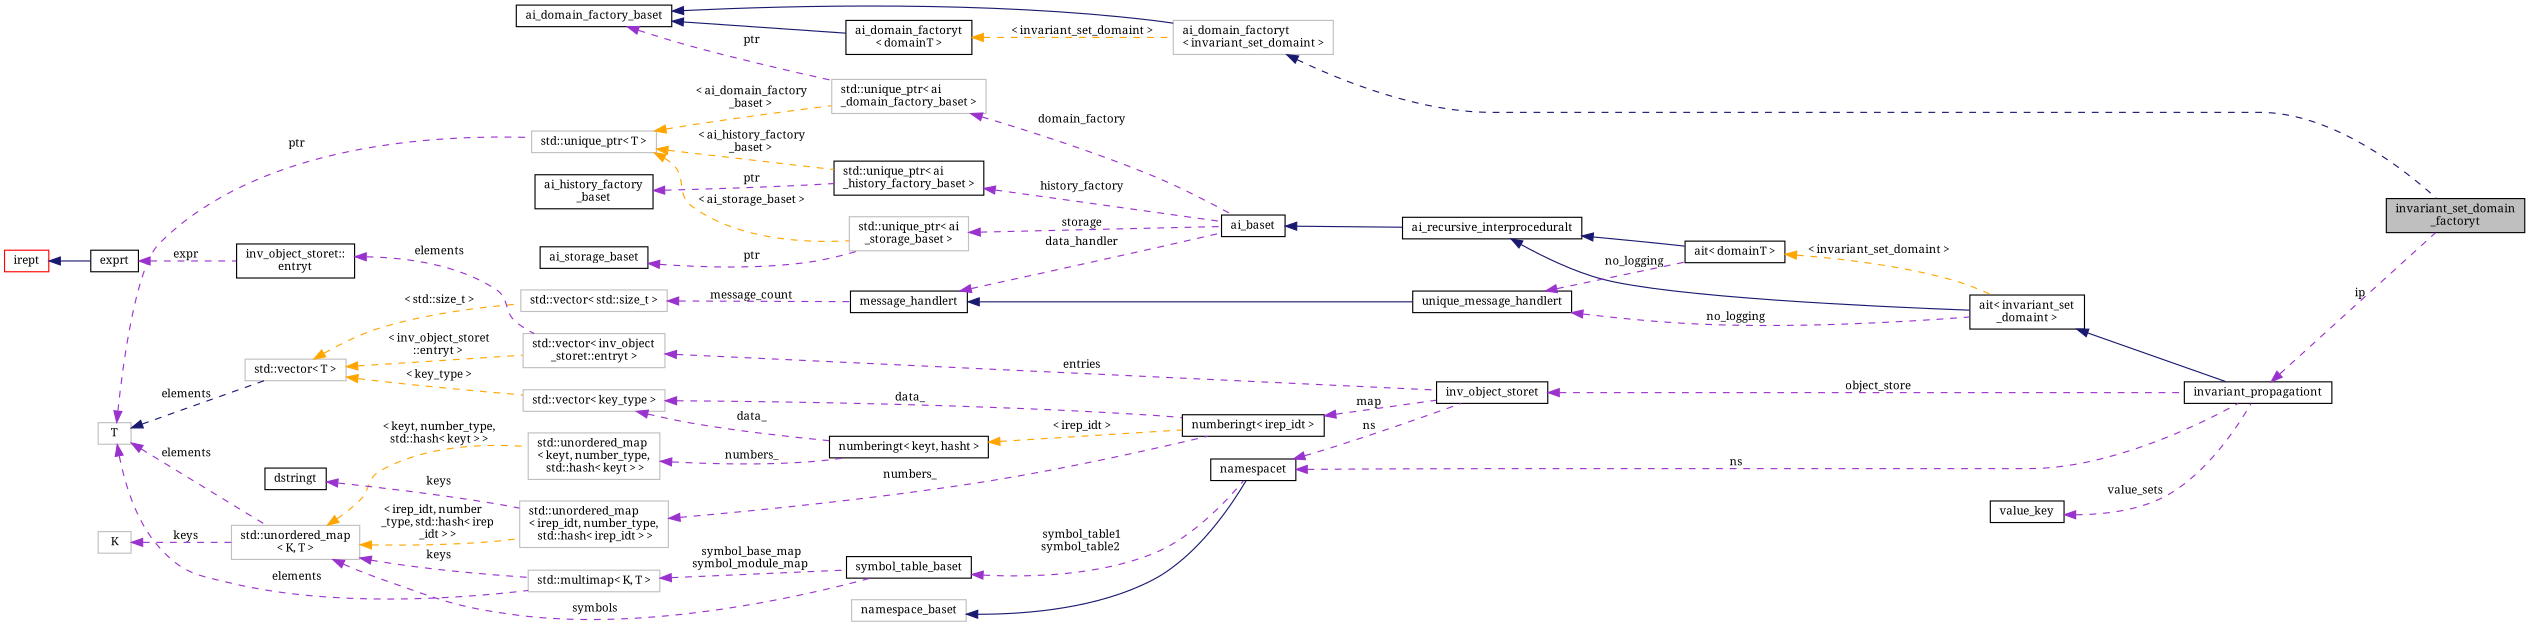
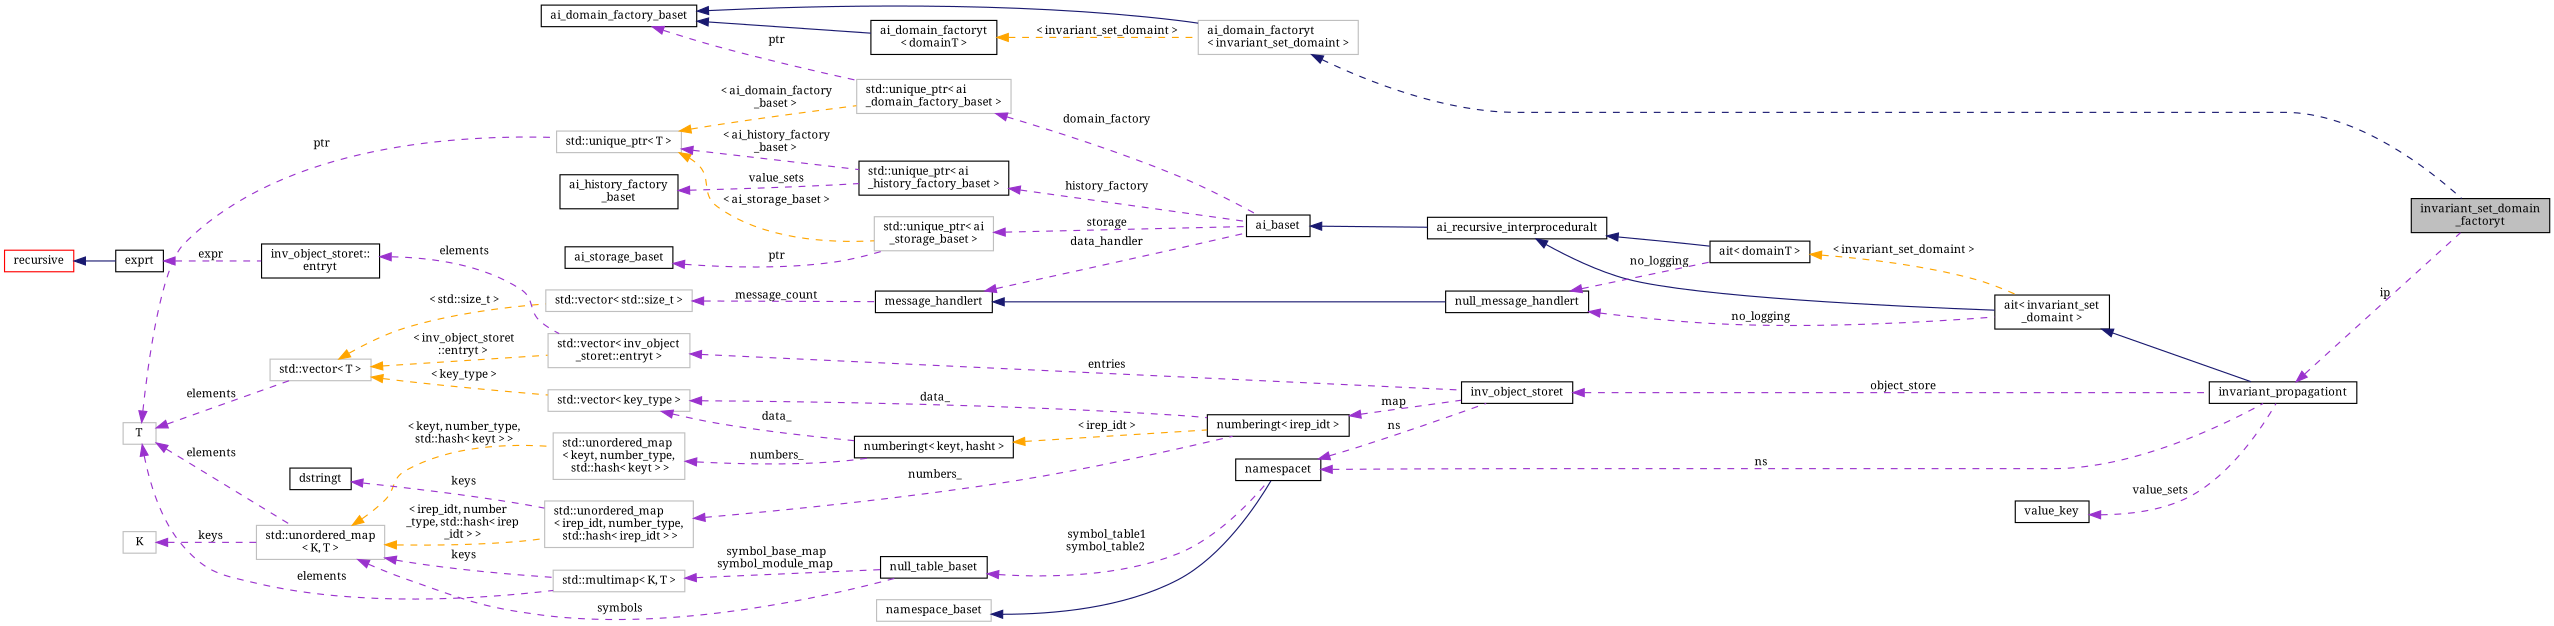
edge "std::unique_ptr< ai _history_factory_baset >" -> "std::unique_ptr< T >": color orange -> darkorchid3
edge "std::unique_ptr< ai _history_factory_baset >" -> "ai_history_factory _baset": label " ptr" -> " value_sets"
node "irept": label "irept" -> "recursive"
node "unique_message_handlert": label "unique_message_handlert" -> "null_message_handlert"
edge "std::vector< T >" -> "T": color midnightblue -> darkorchid3
node "symbol_table_baset": label "symbol_table_baset" -> "null_table_baset"
